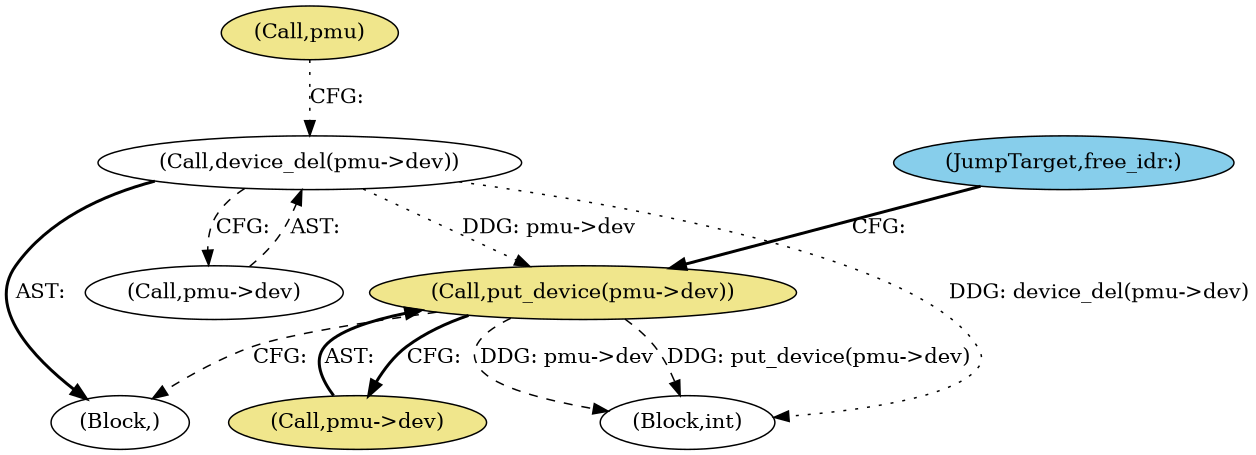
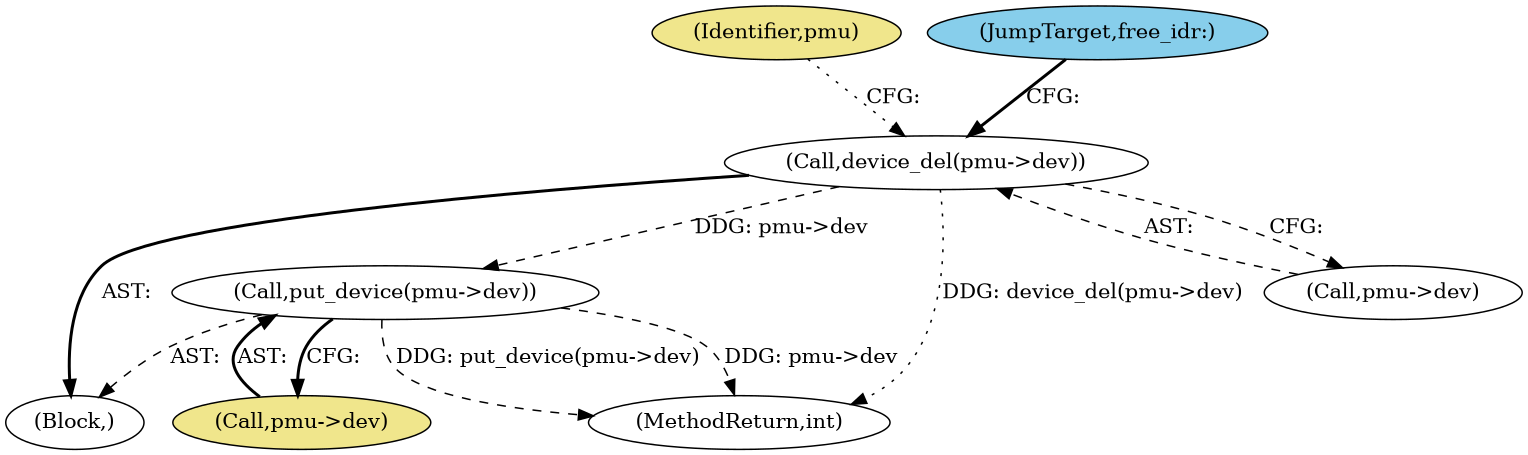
node "(Call,pmu)": label "(Call,pmu)" -> "(Identifier,pmu)"
edge "(Call,device_del(pmu->dev))" -> "(Call,put_device(pmu->dev))": style dotted -> dashed
edge "(JumpTarget,free_idr:)" -> "(Call,put_device(pmu->dev))": now "(JumpTarget,free_idr:)" -> "(Call,device_del(pmu->dev))"
node "(Call,put_device(pmu->dev))": fillcolor khaki -> white
edge "(Call,put_device(pmu->dev))" -> "(Block,)": label "CFG: " -> "AST: "
node "(Block,int)": label "(Block,int)" -> "(MethodReturn,int)"
